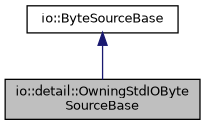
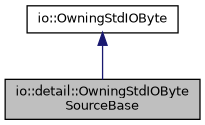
node "io::ByteSourceBase": label "io::ByteSourceBase" -> "io::OwningStdIOByte"
